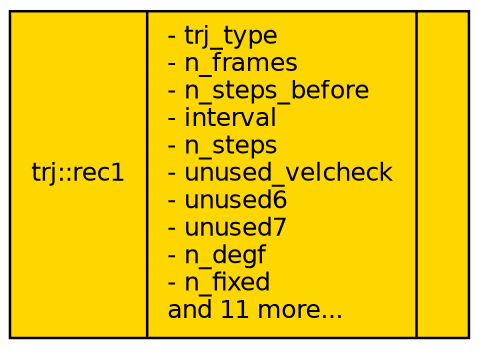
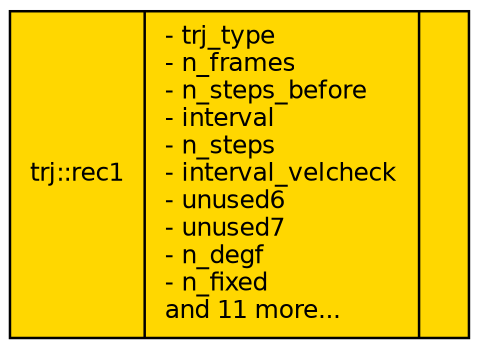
node "trj::rec1": text "- unused_velcheck" -> "- interval_velcheck"
